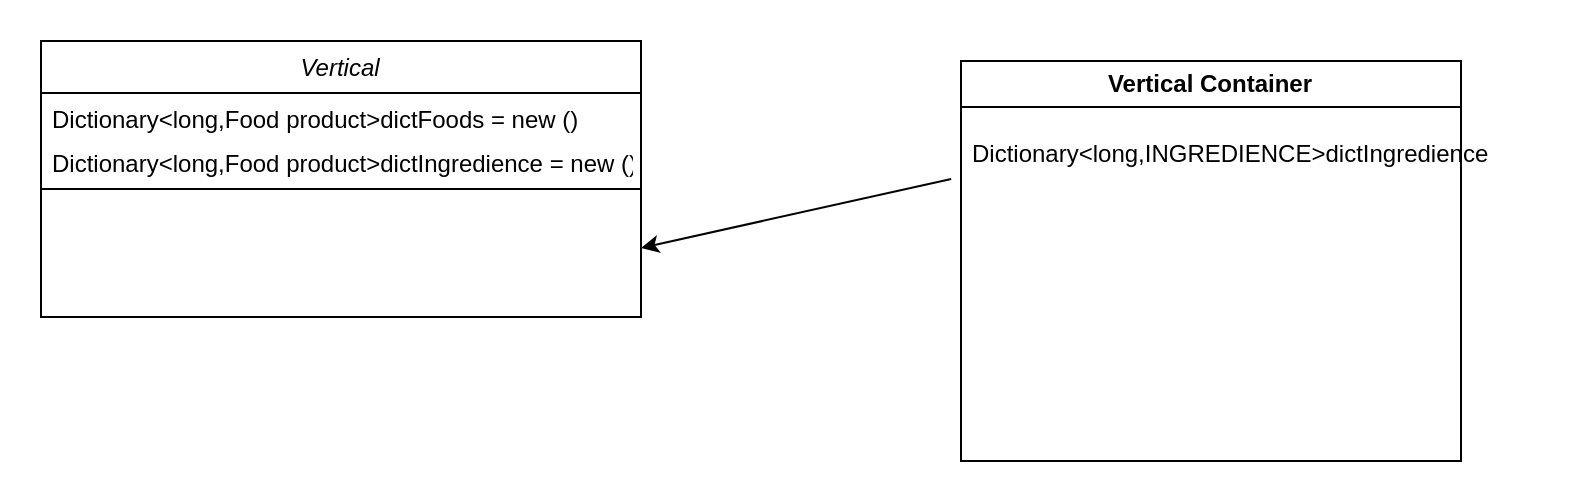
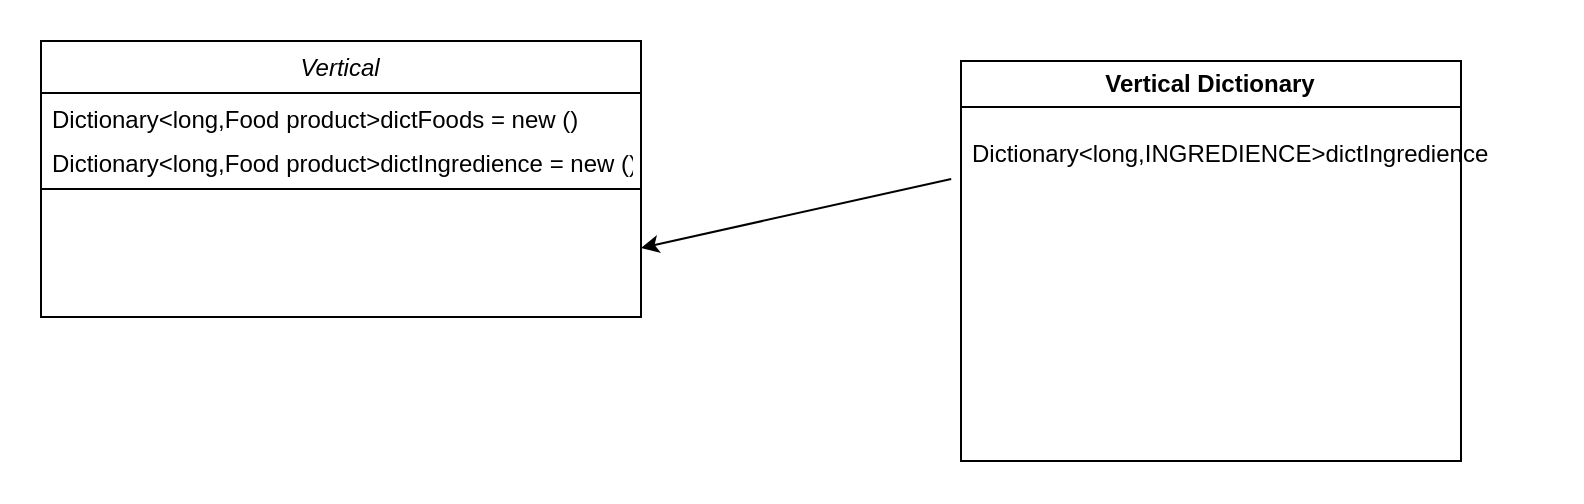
node "Vertical Container": label "Vertical Container" -> "Vertical Dictionary"
